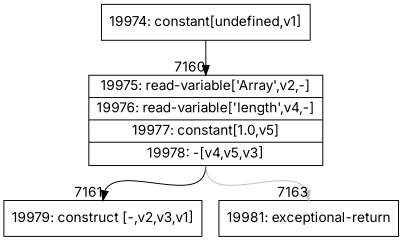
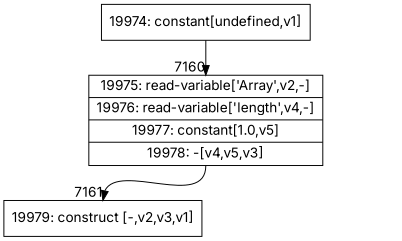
node "19981: exceptional-return": removed
